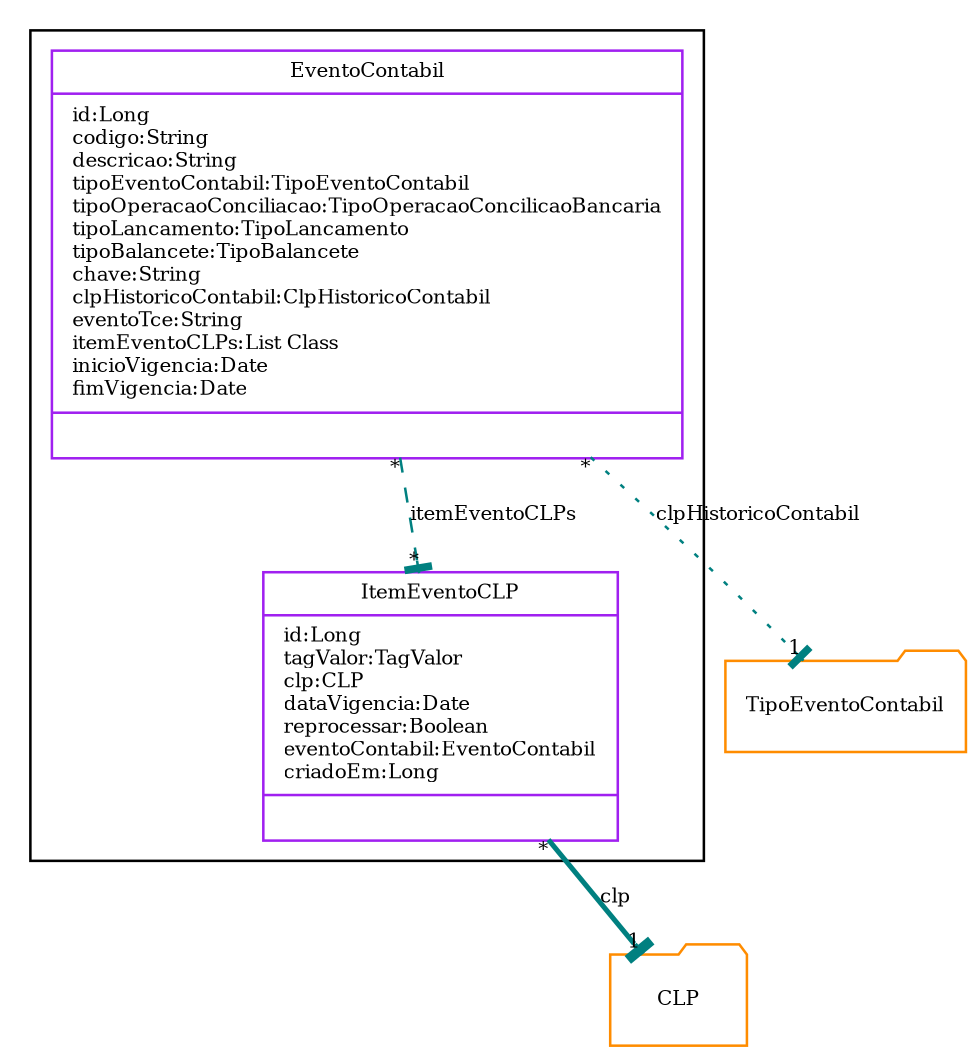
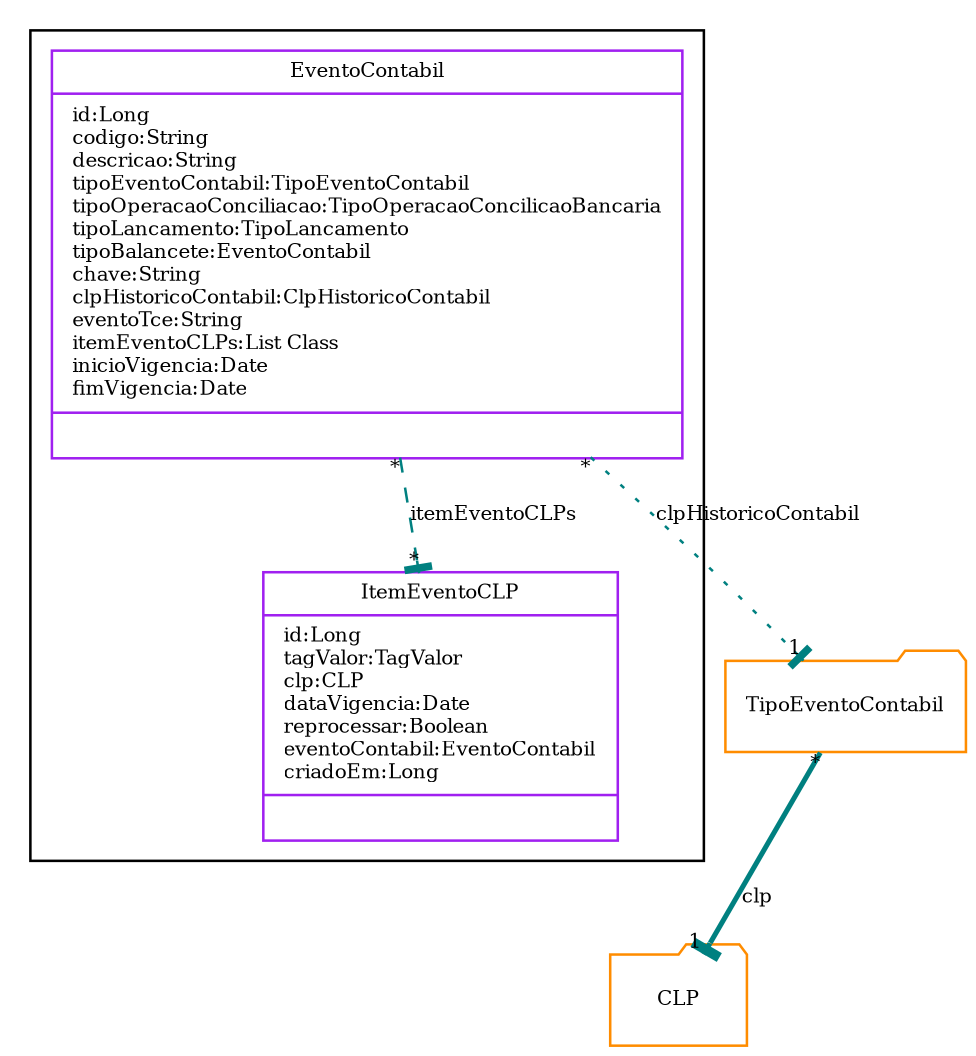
node "EventoContabil": text "tipoBalancete:TipoBalancete" -> "tipoBalancete:EventoContabil"
edge "ItemEventoCLP" -> "CLP": now "TipoEventoContabil" -> "CLP"
